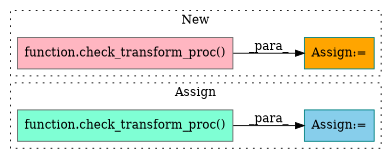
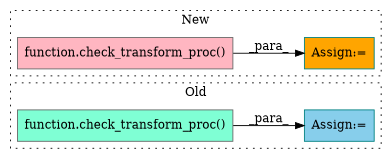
cluster "Assign": label "Assign" -> "Old"
